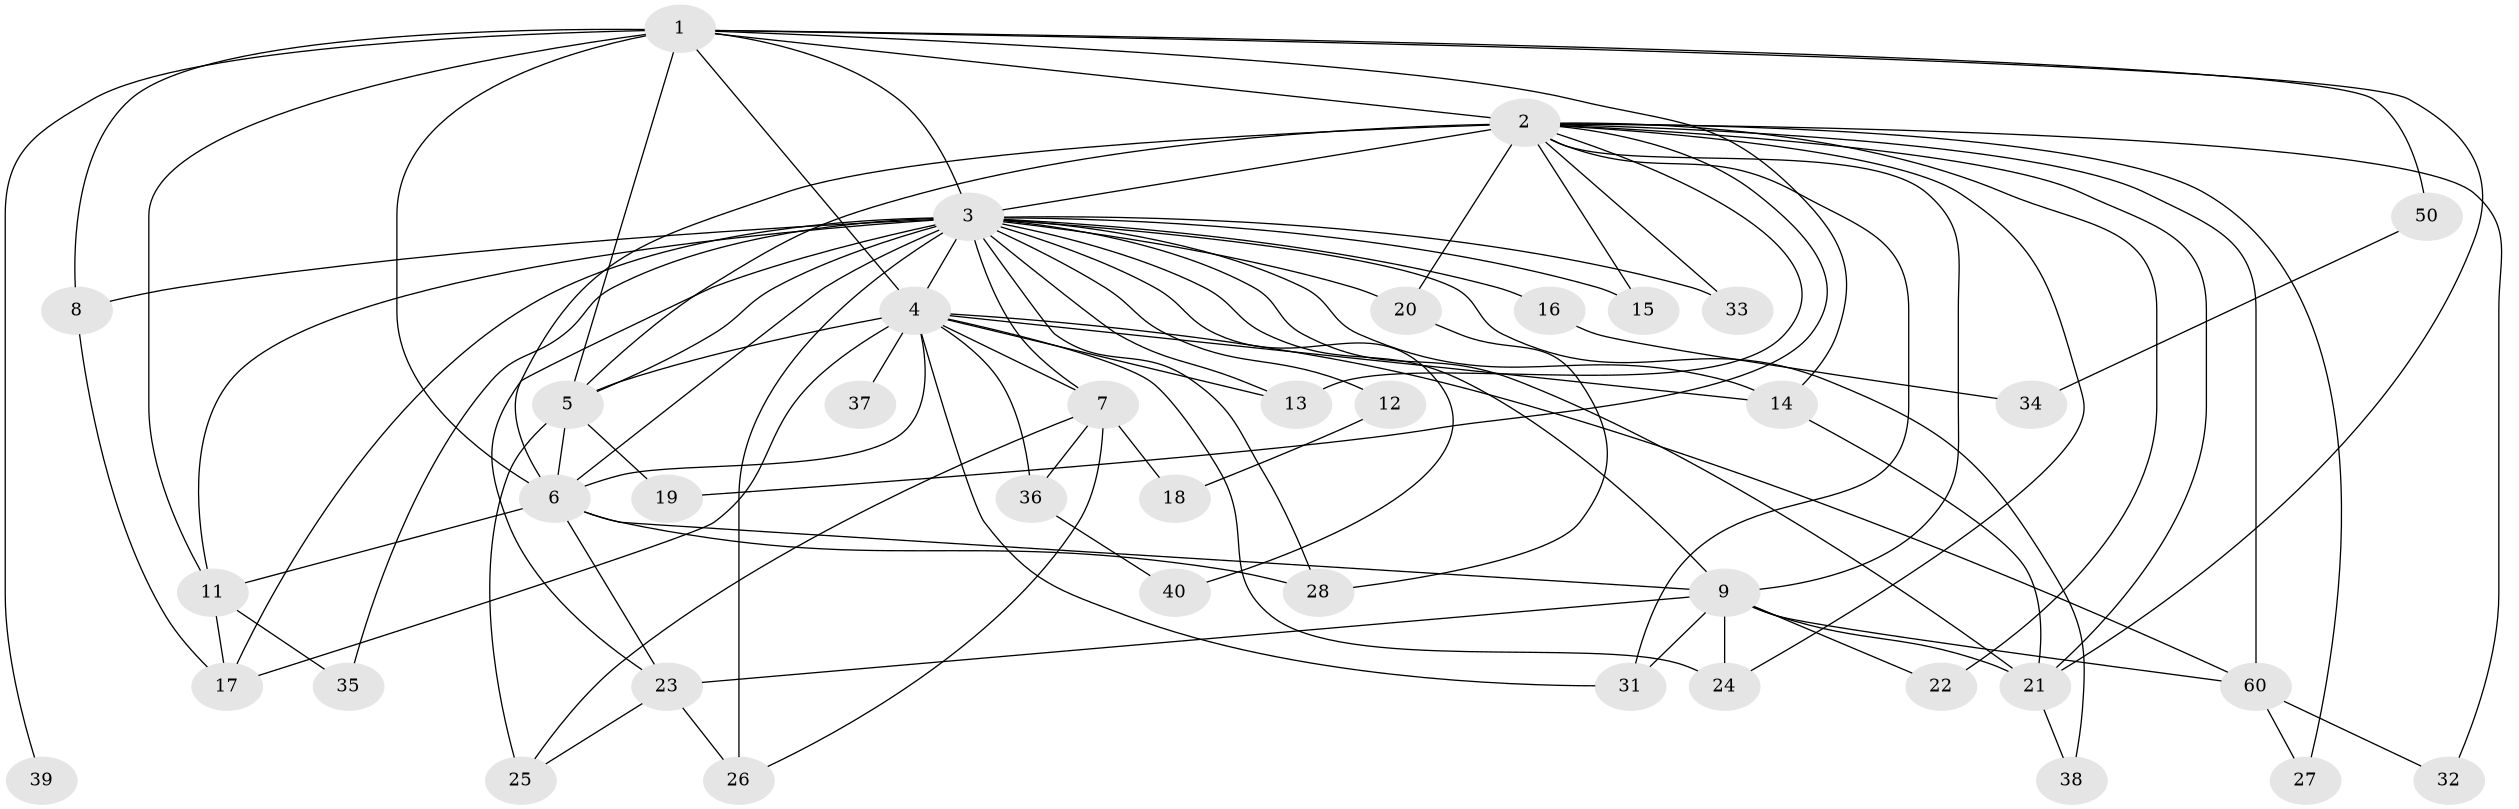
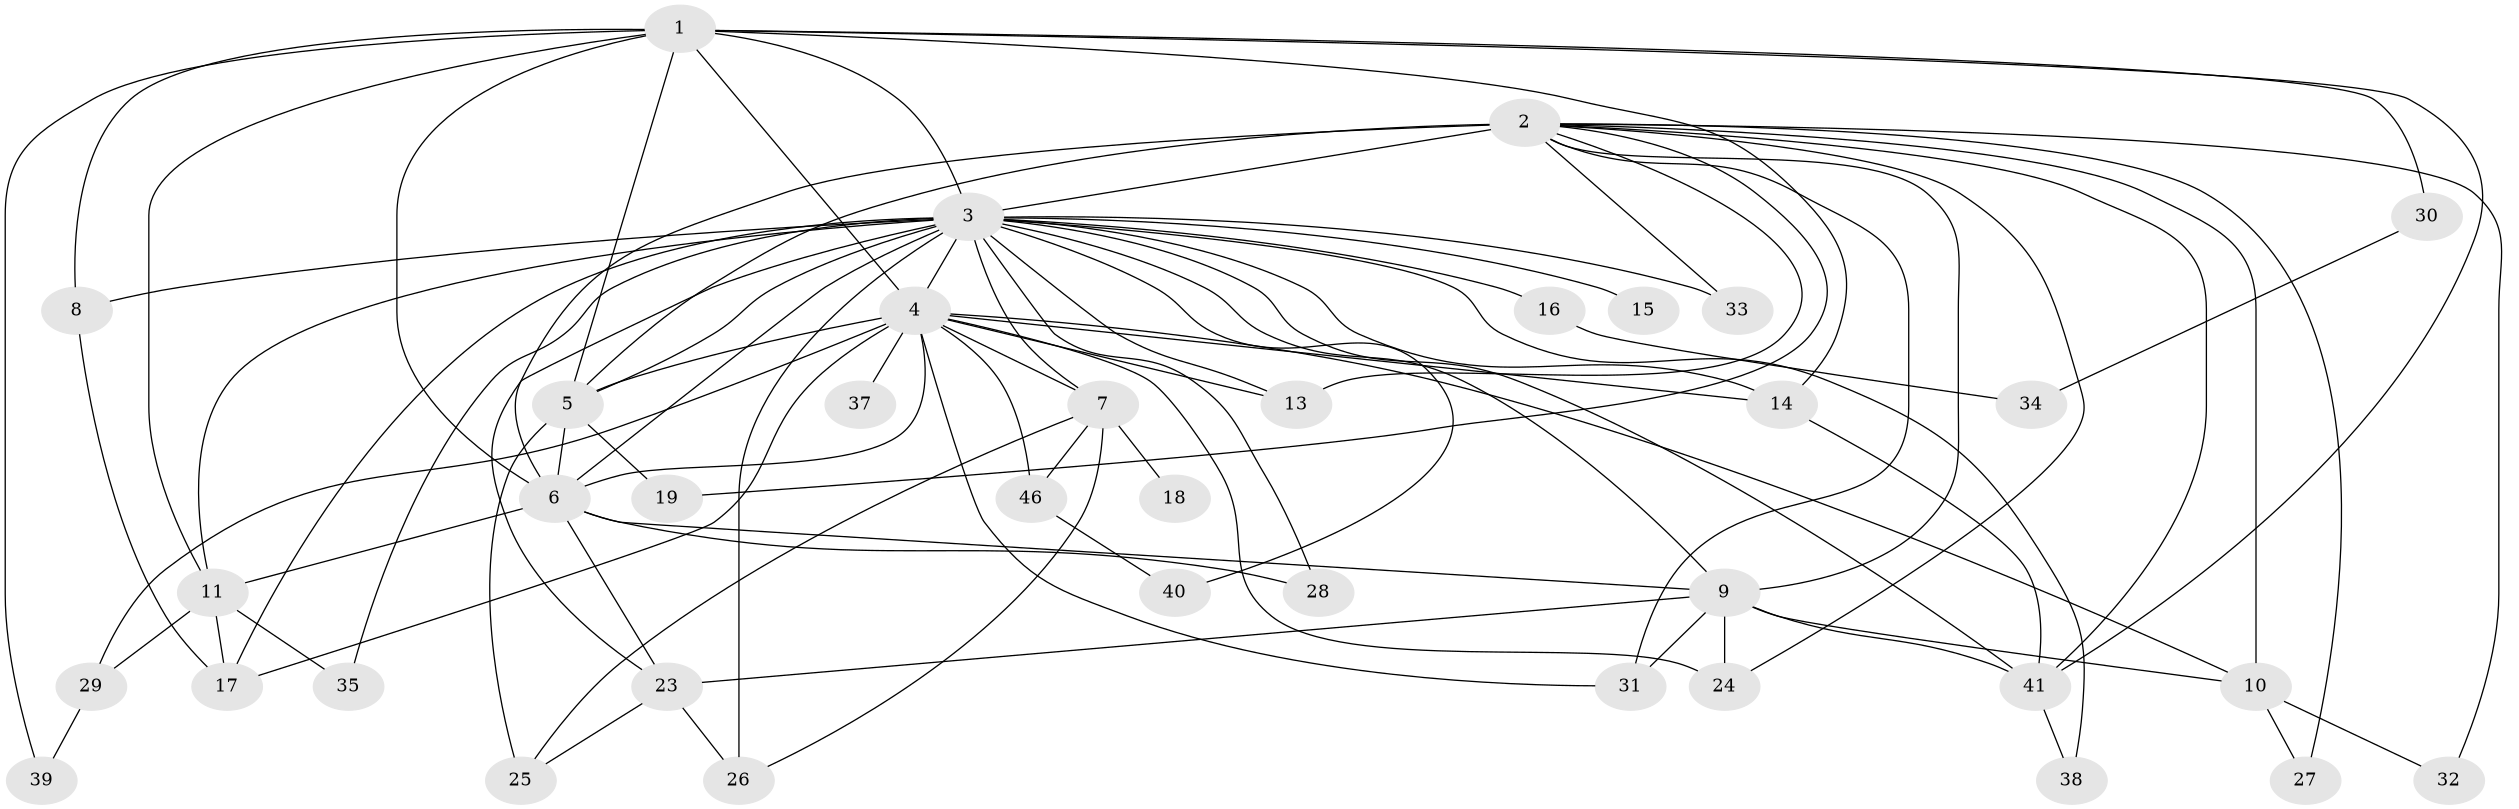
edge "1" -- "2": removed
edge "2" -- "15": removed
node "50": label "50" -> "30"
node "20": removed
node "12": removed
node "36": label "36" -> "46"
node "29": added
node "22": removed
node "21": label "21" -> "41"
node "60": label "60" -> "10"
